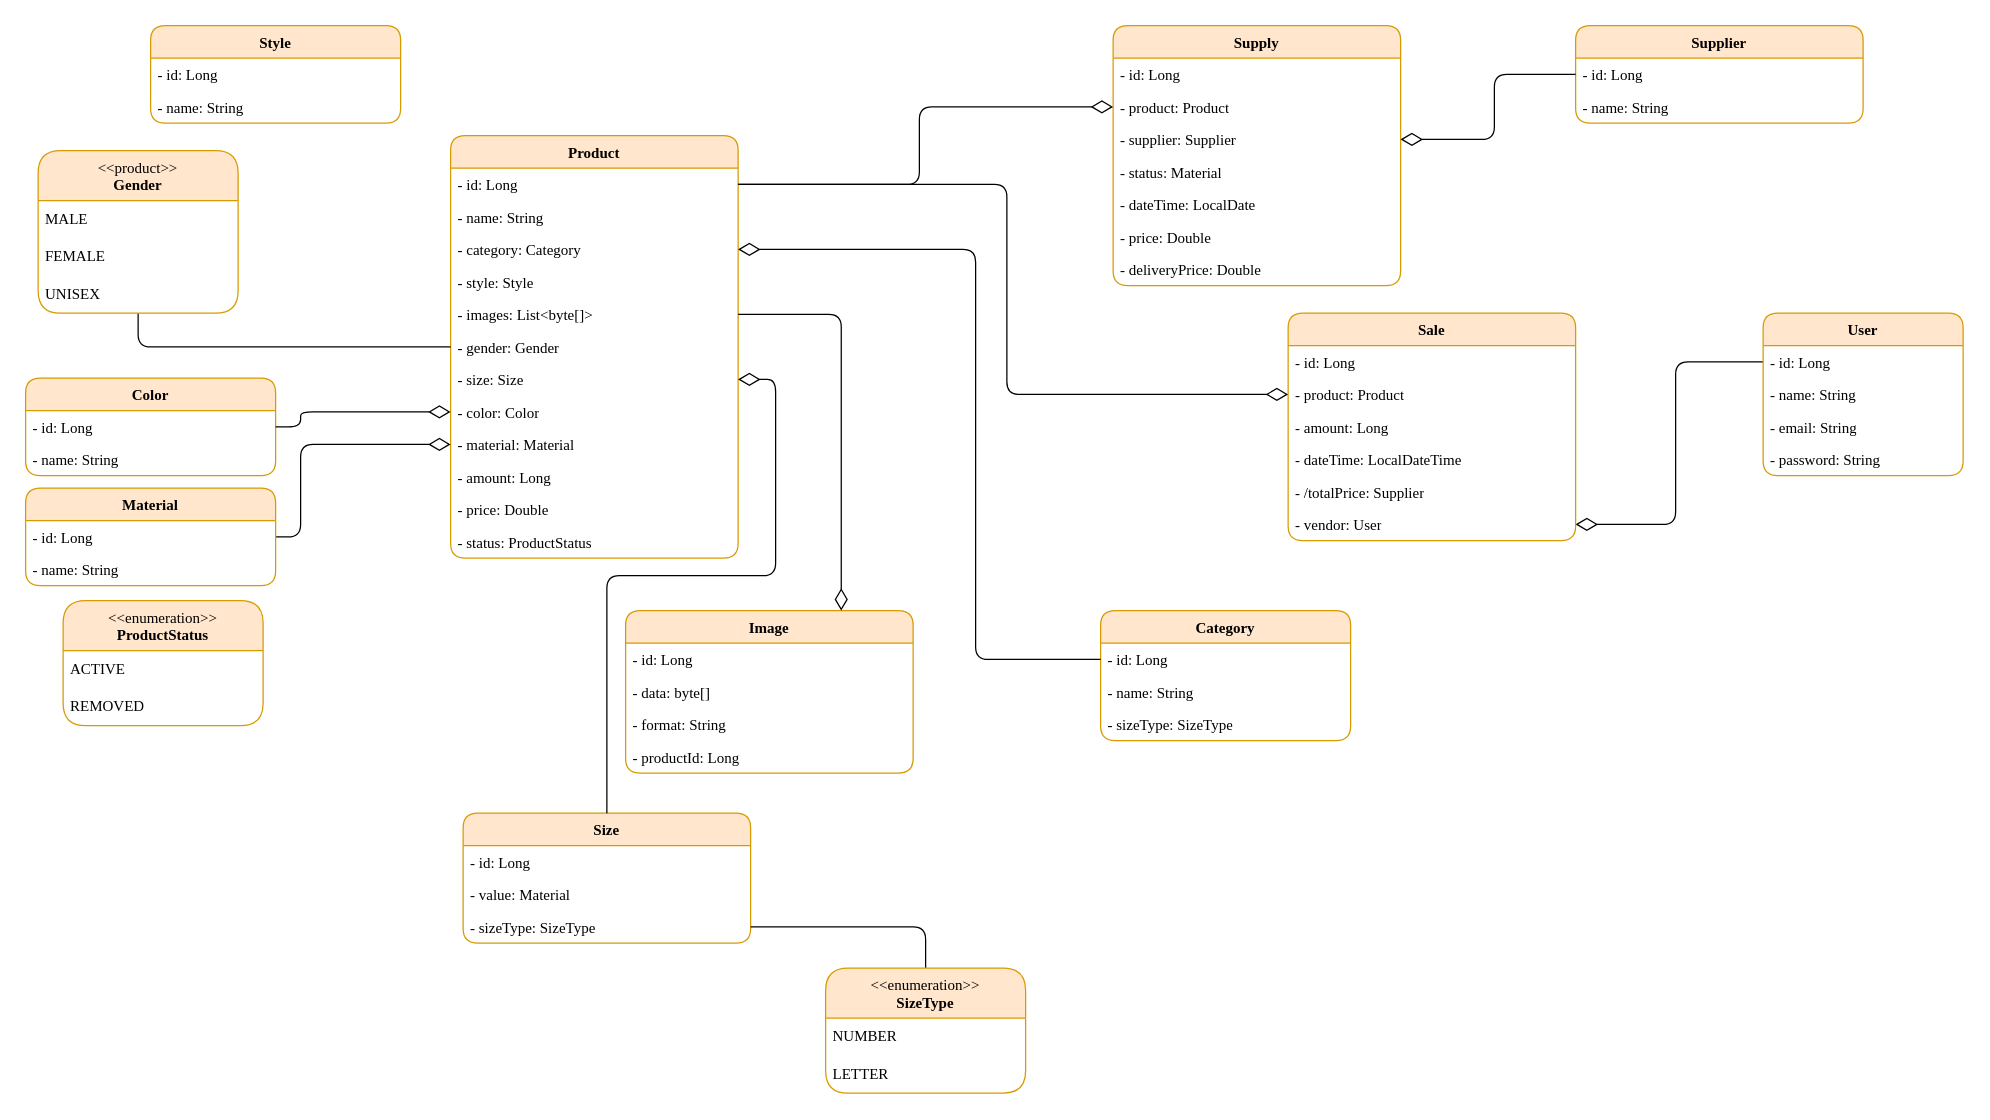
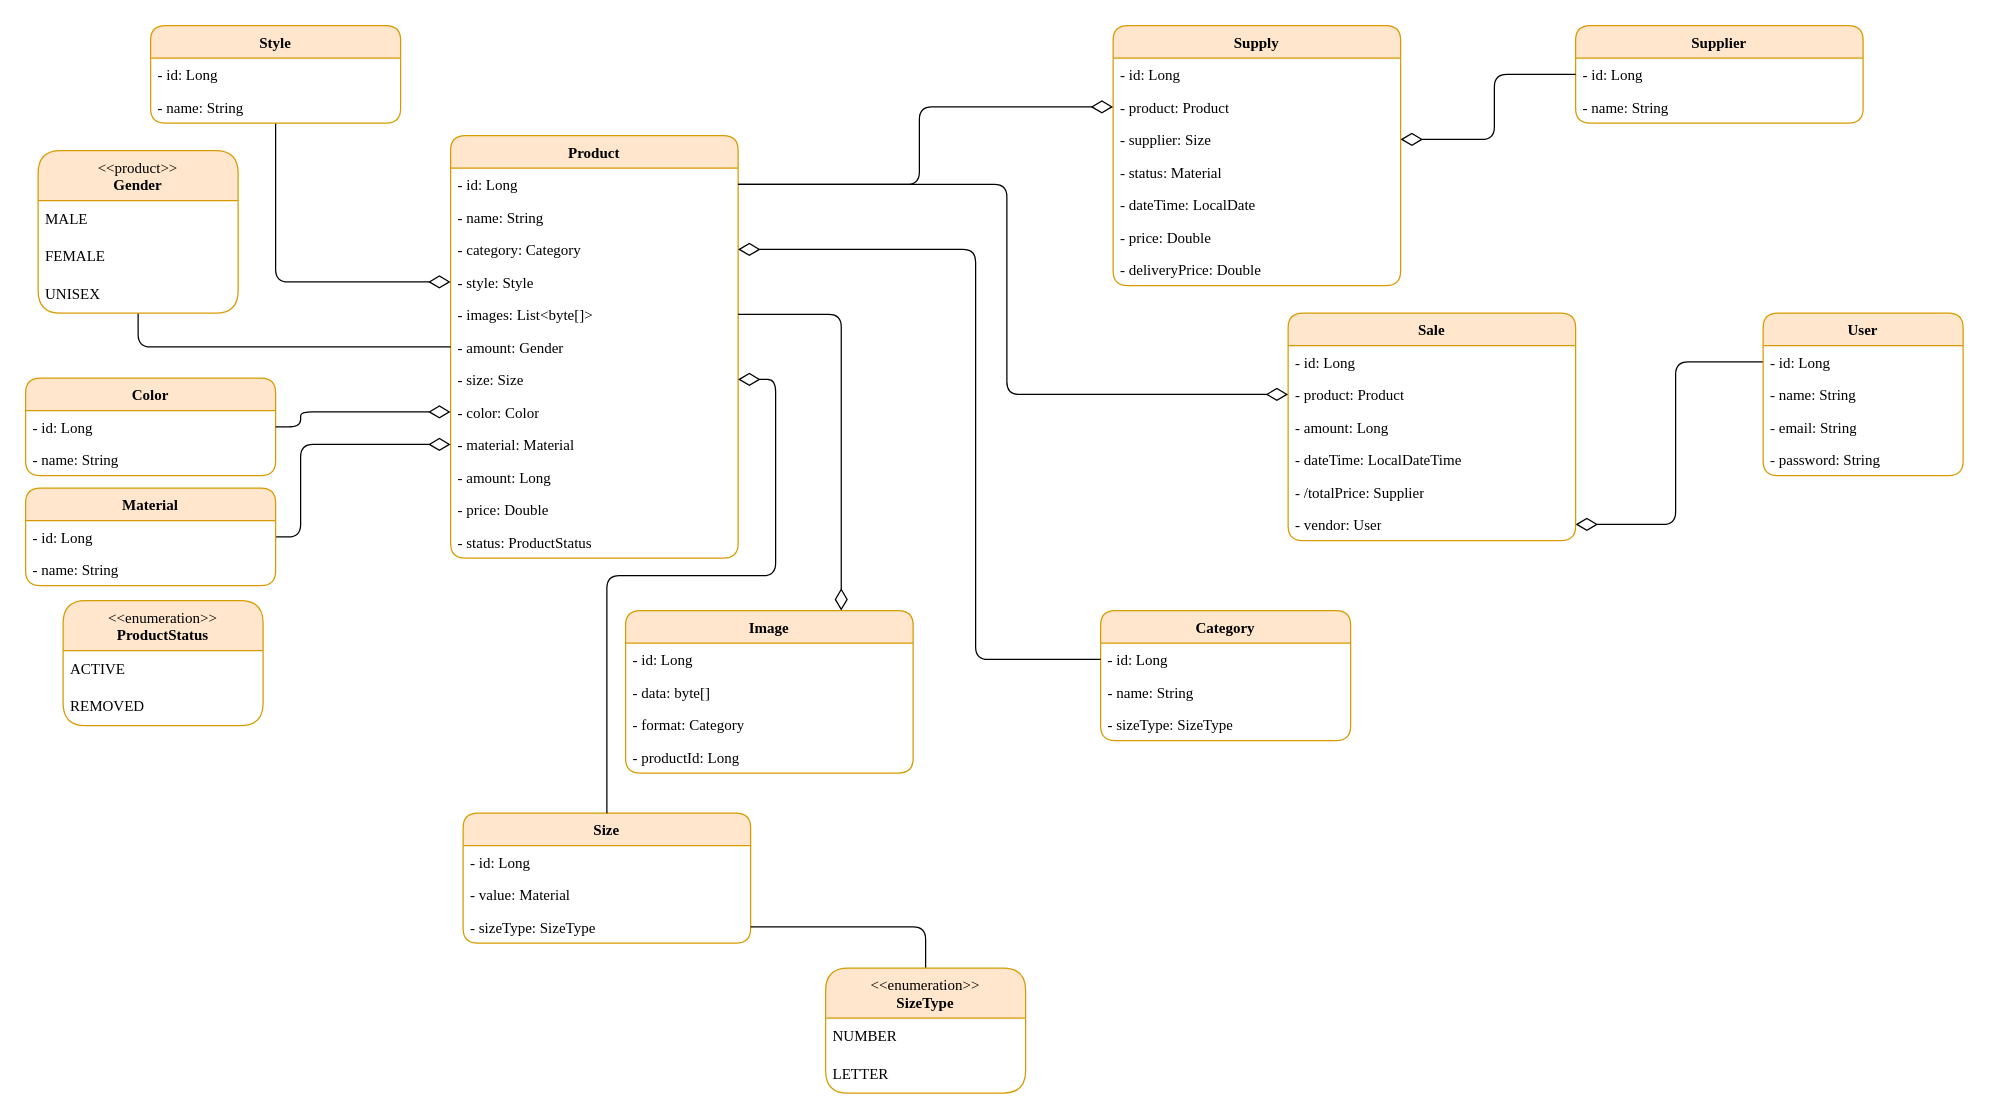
node "- supplier: Supplier": label "- supplier: Supplier" -> "- supplier: Size"
edge "Style" -> "- style: Style": added
node "- gender: Gender": label "- gender: Gender" -> "- amount: Gender"
node "- format: String": label "- format: String" -> "- format: Category"
